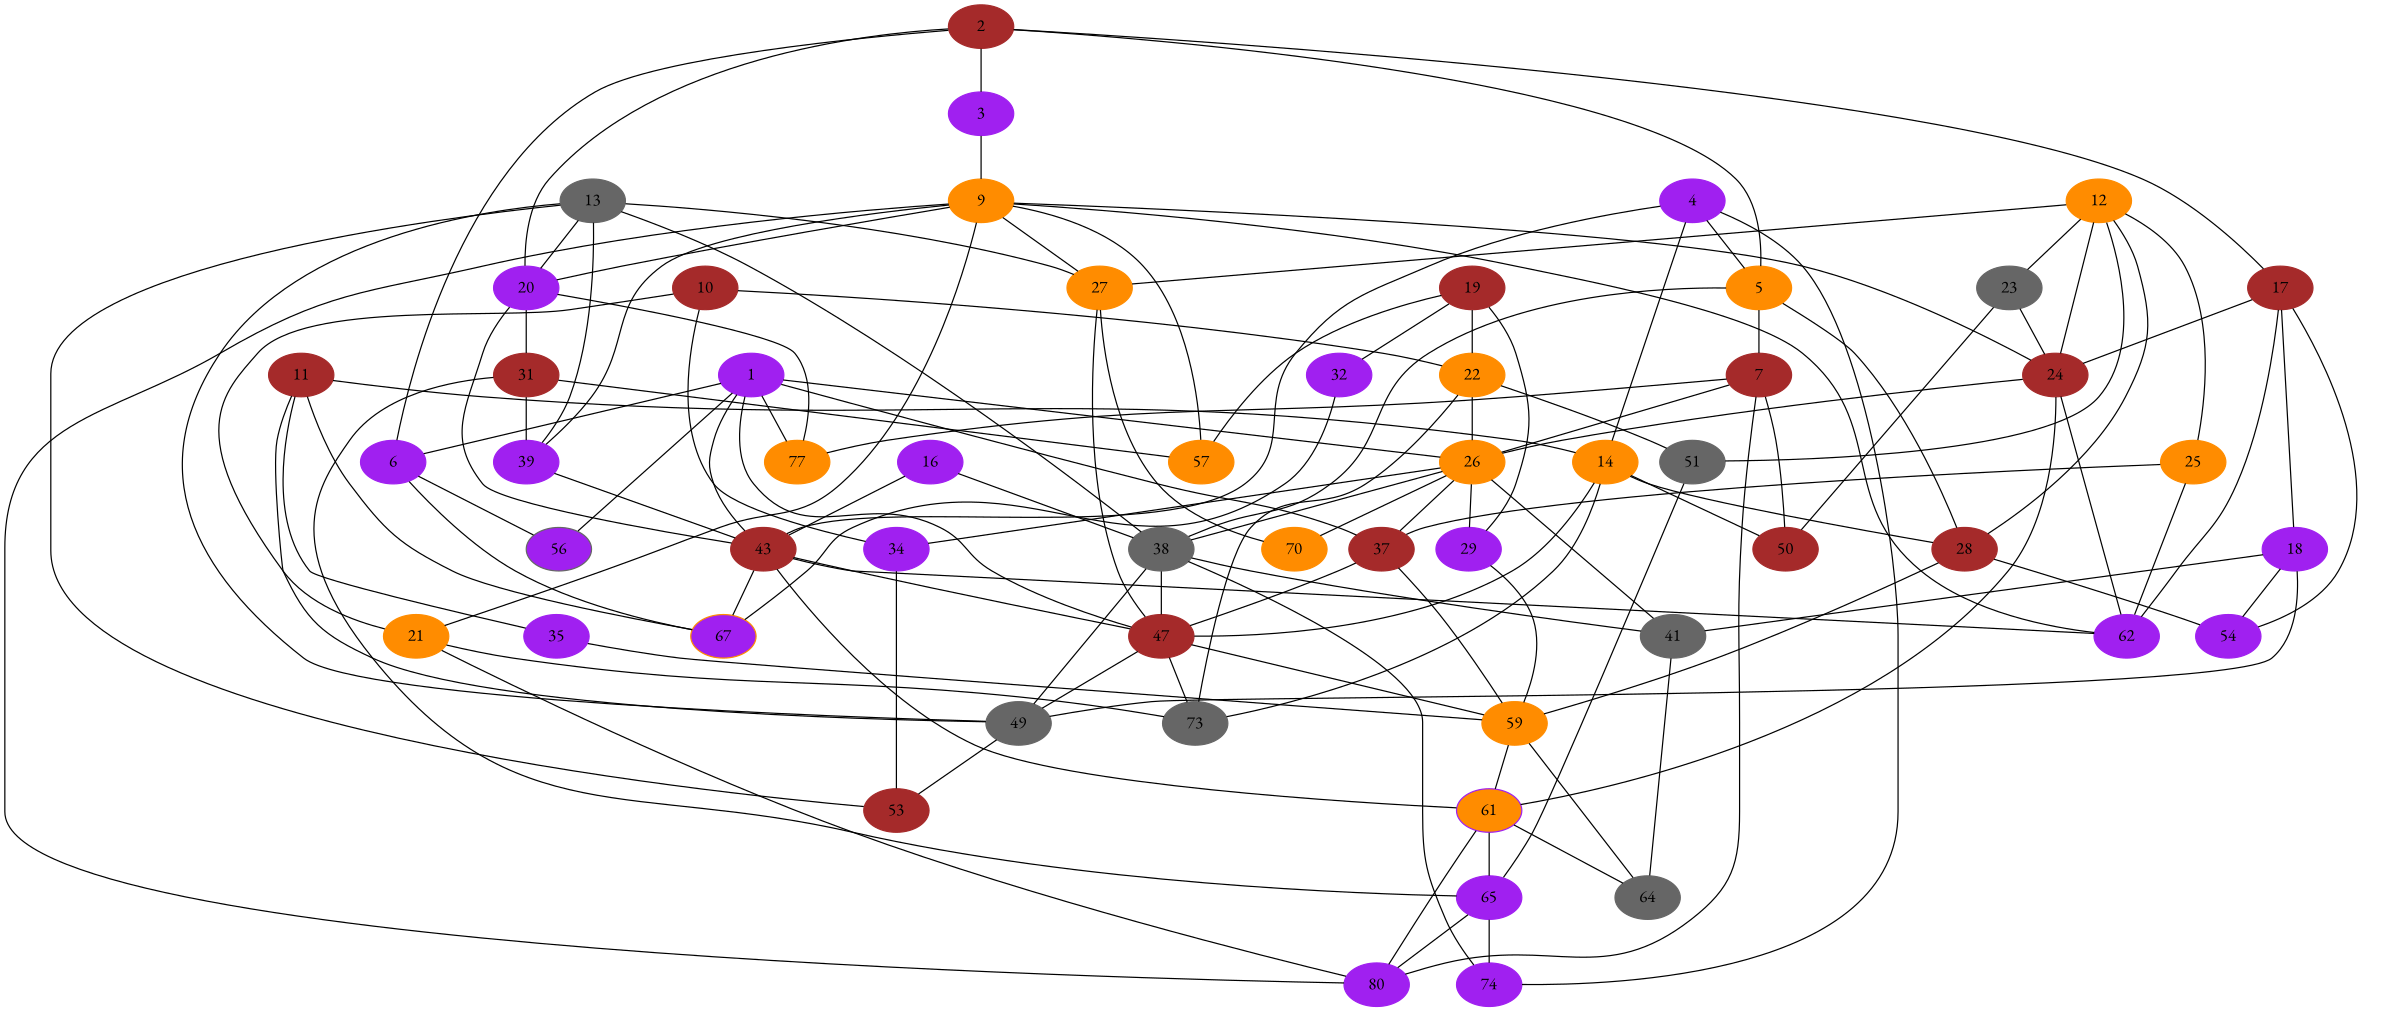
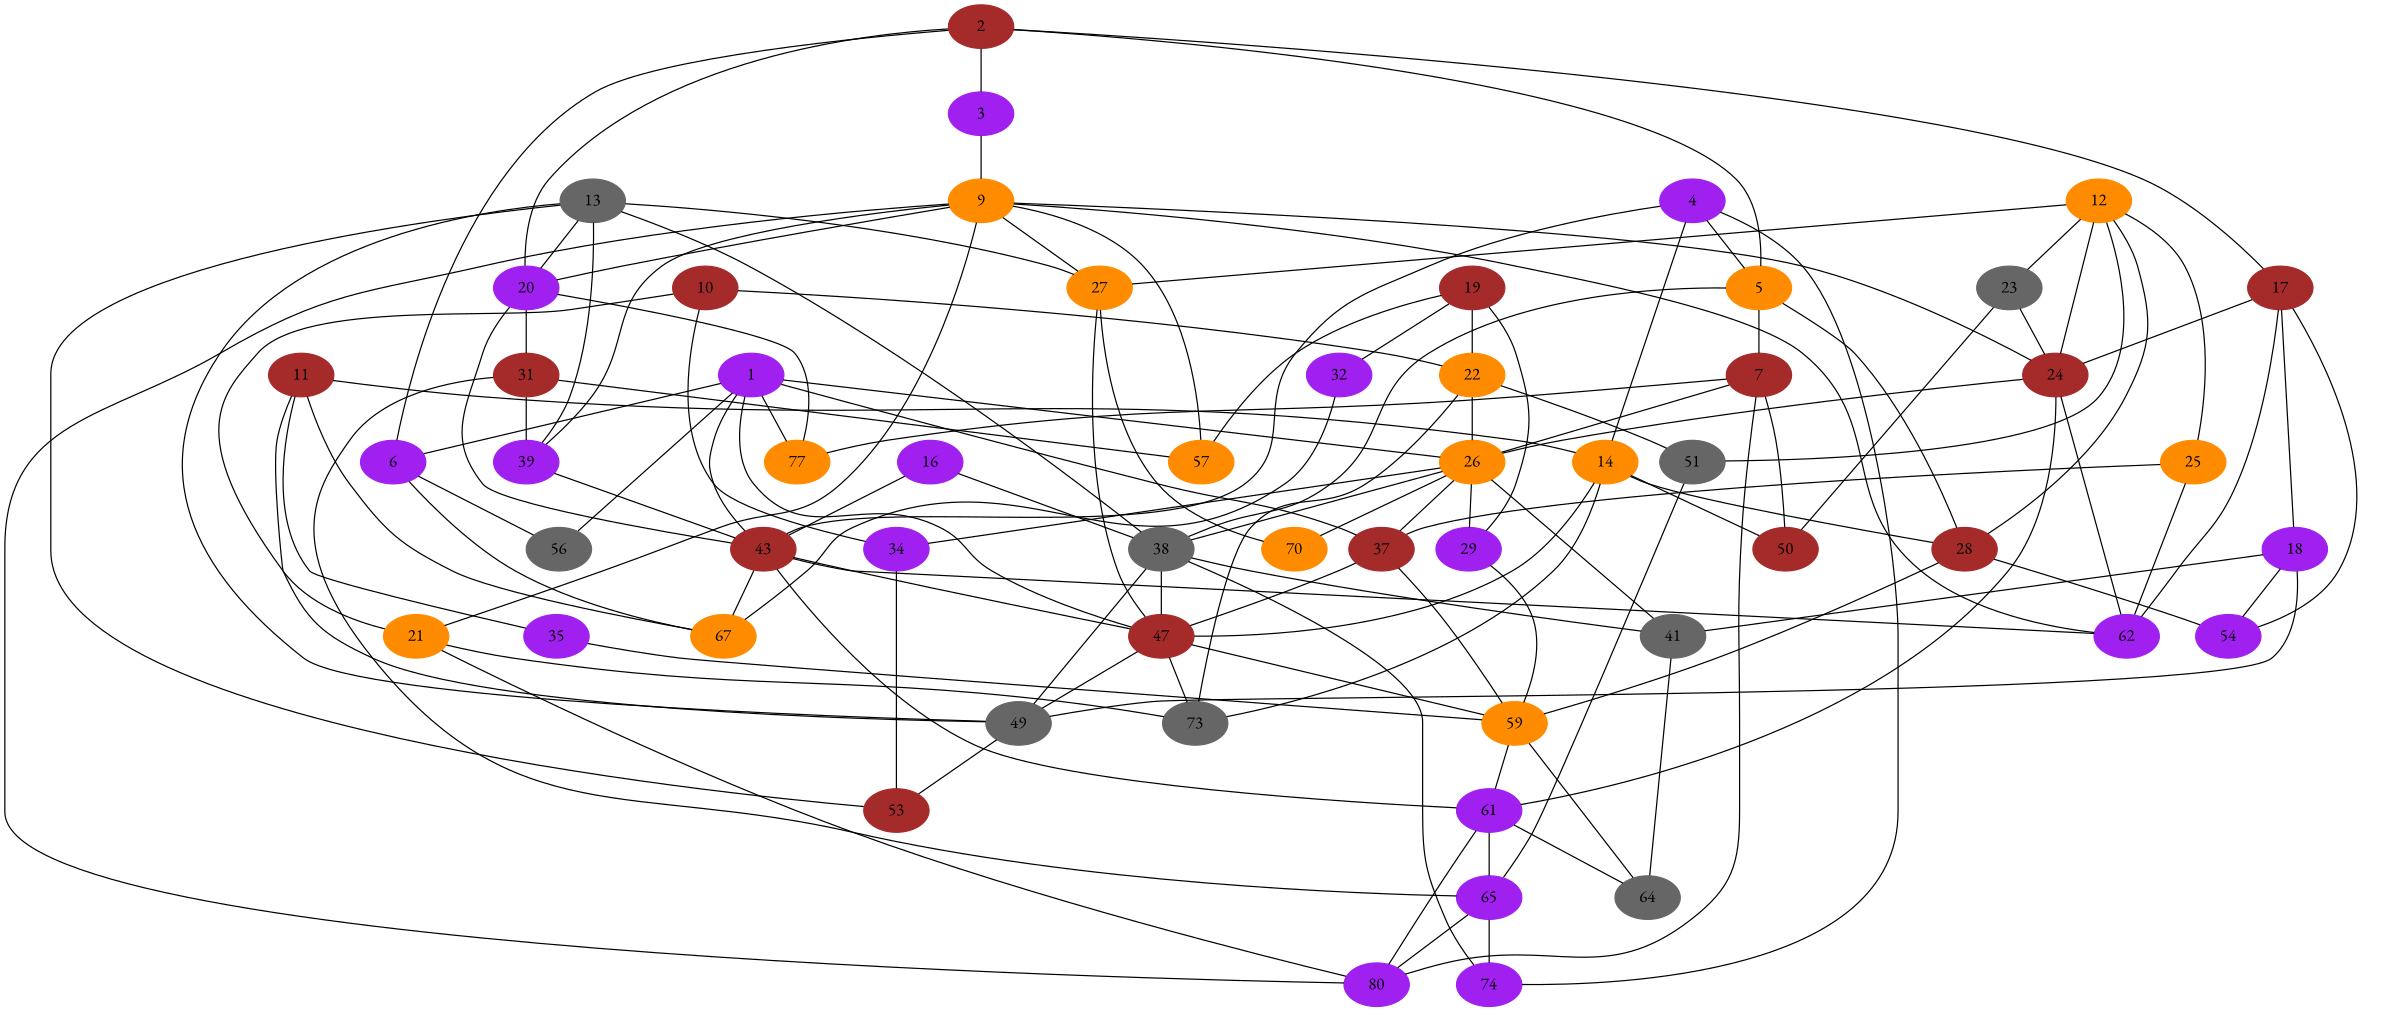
node "56": fillcolor purple -> gray40
node "67": fillcolor purple -> darkorange
node "61": fillcolor darkorange -> purple
